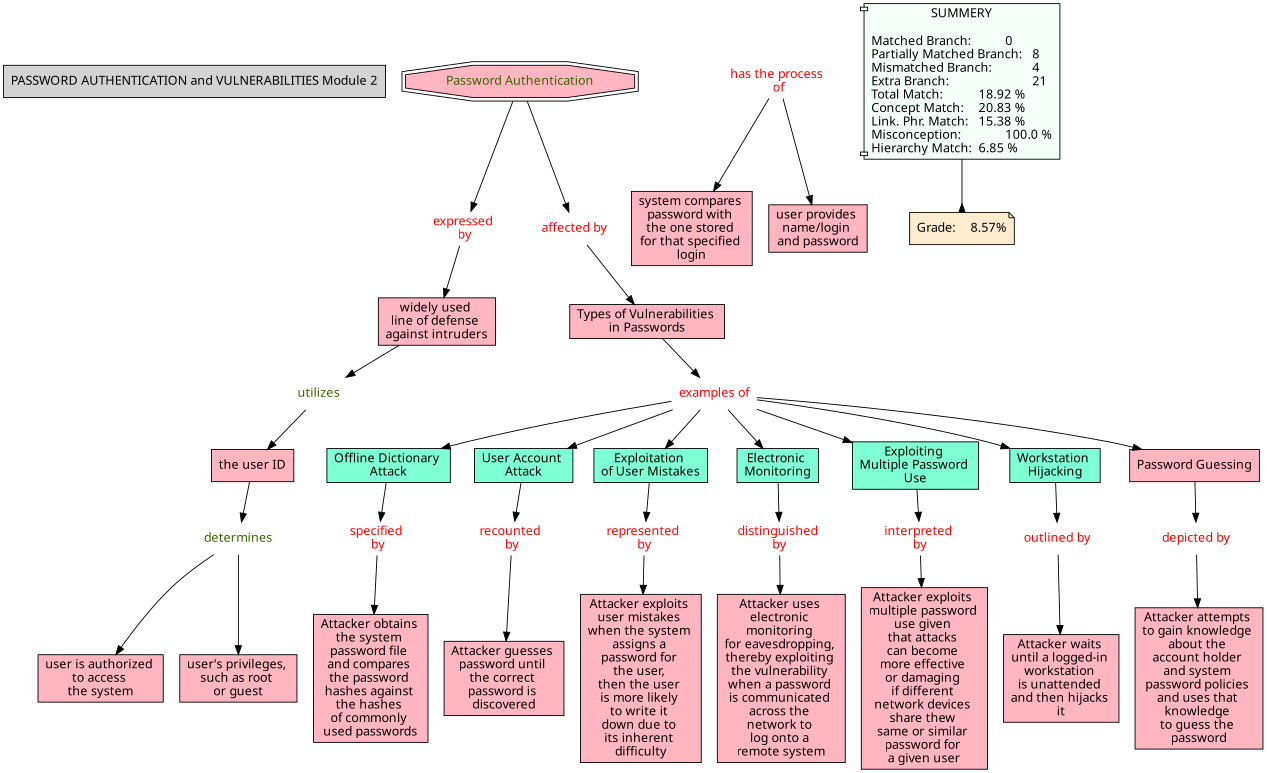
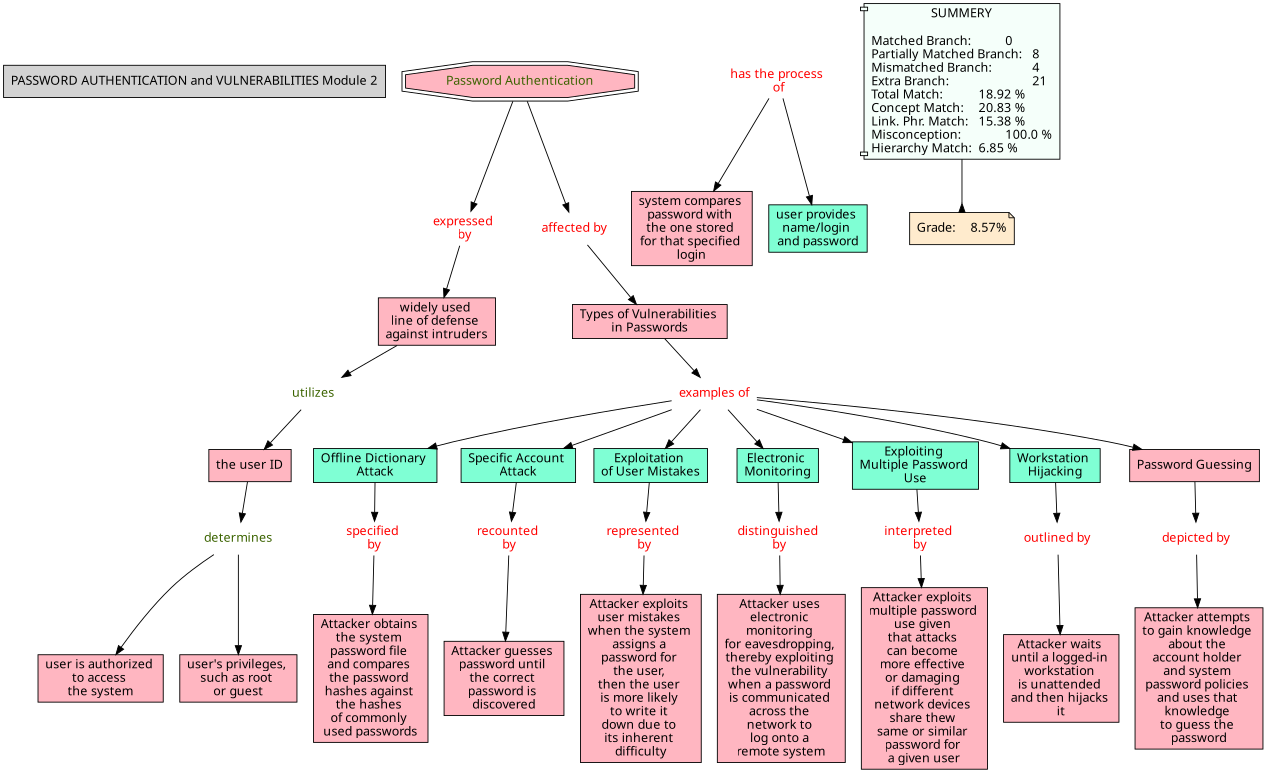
node "user provides name/login and password": fillcolor #ffb6c1 -> aquamarine
node "User Account Attack": label "User Account Attack" -> "Specific Account Attack"
